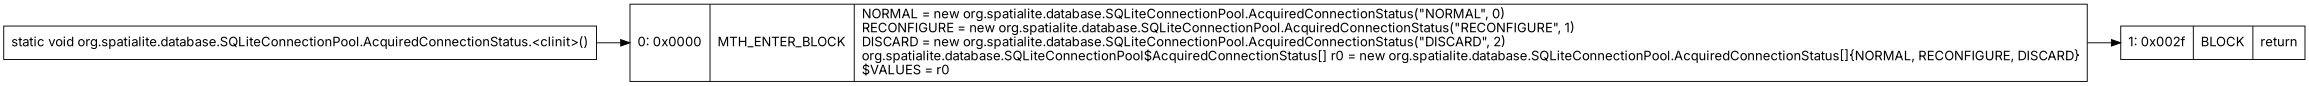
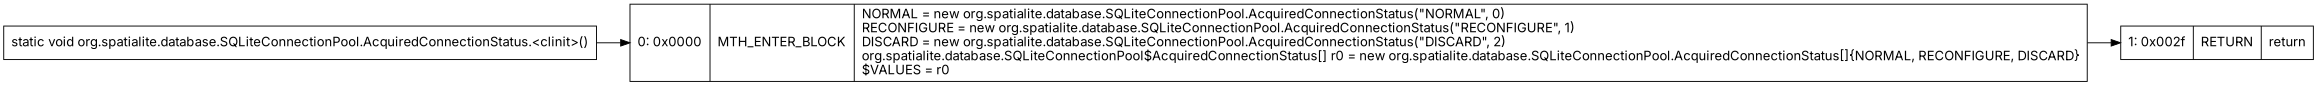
node "1: 0x002f": text "BLOCK" -> "RETURN"
